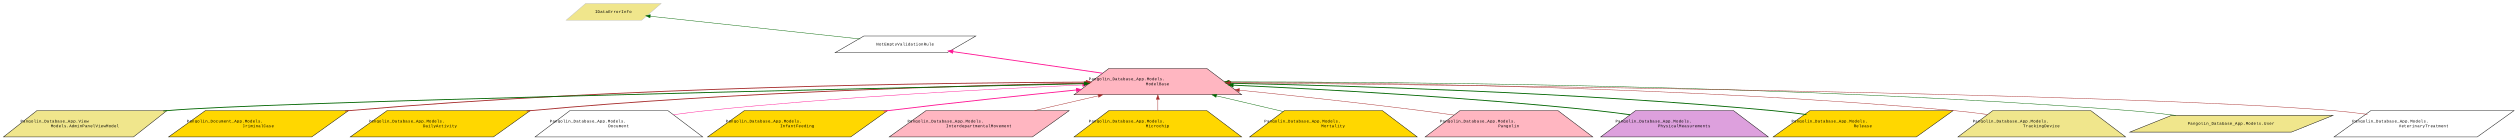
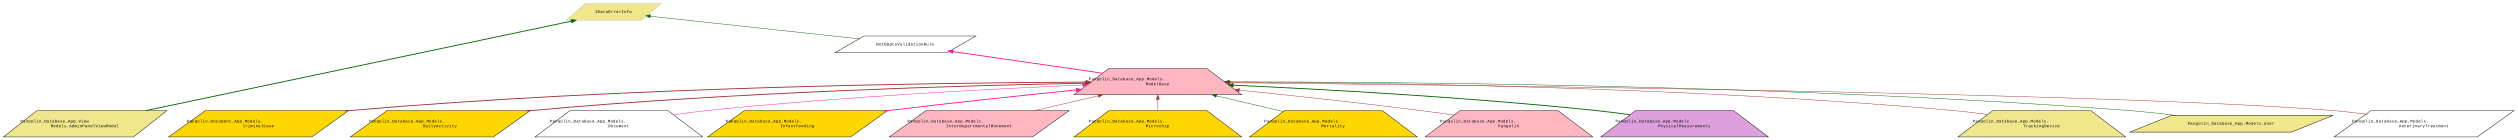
edge "Pangolin_Database_App.View Models.AdminPanelViewModel" -> "Pangolin_Database_App.Models. ModelBase": now "Pangolin_Database_App.View Models.AdminPanelViewModel" -> "IDataErrorInfo"
node "Pangolin_Database_App.Models. Release": removed
